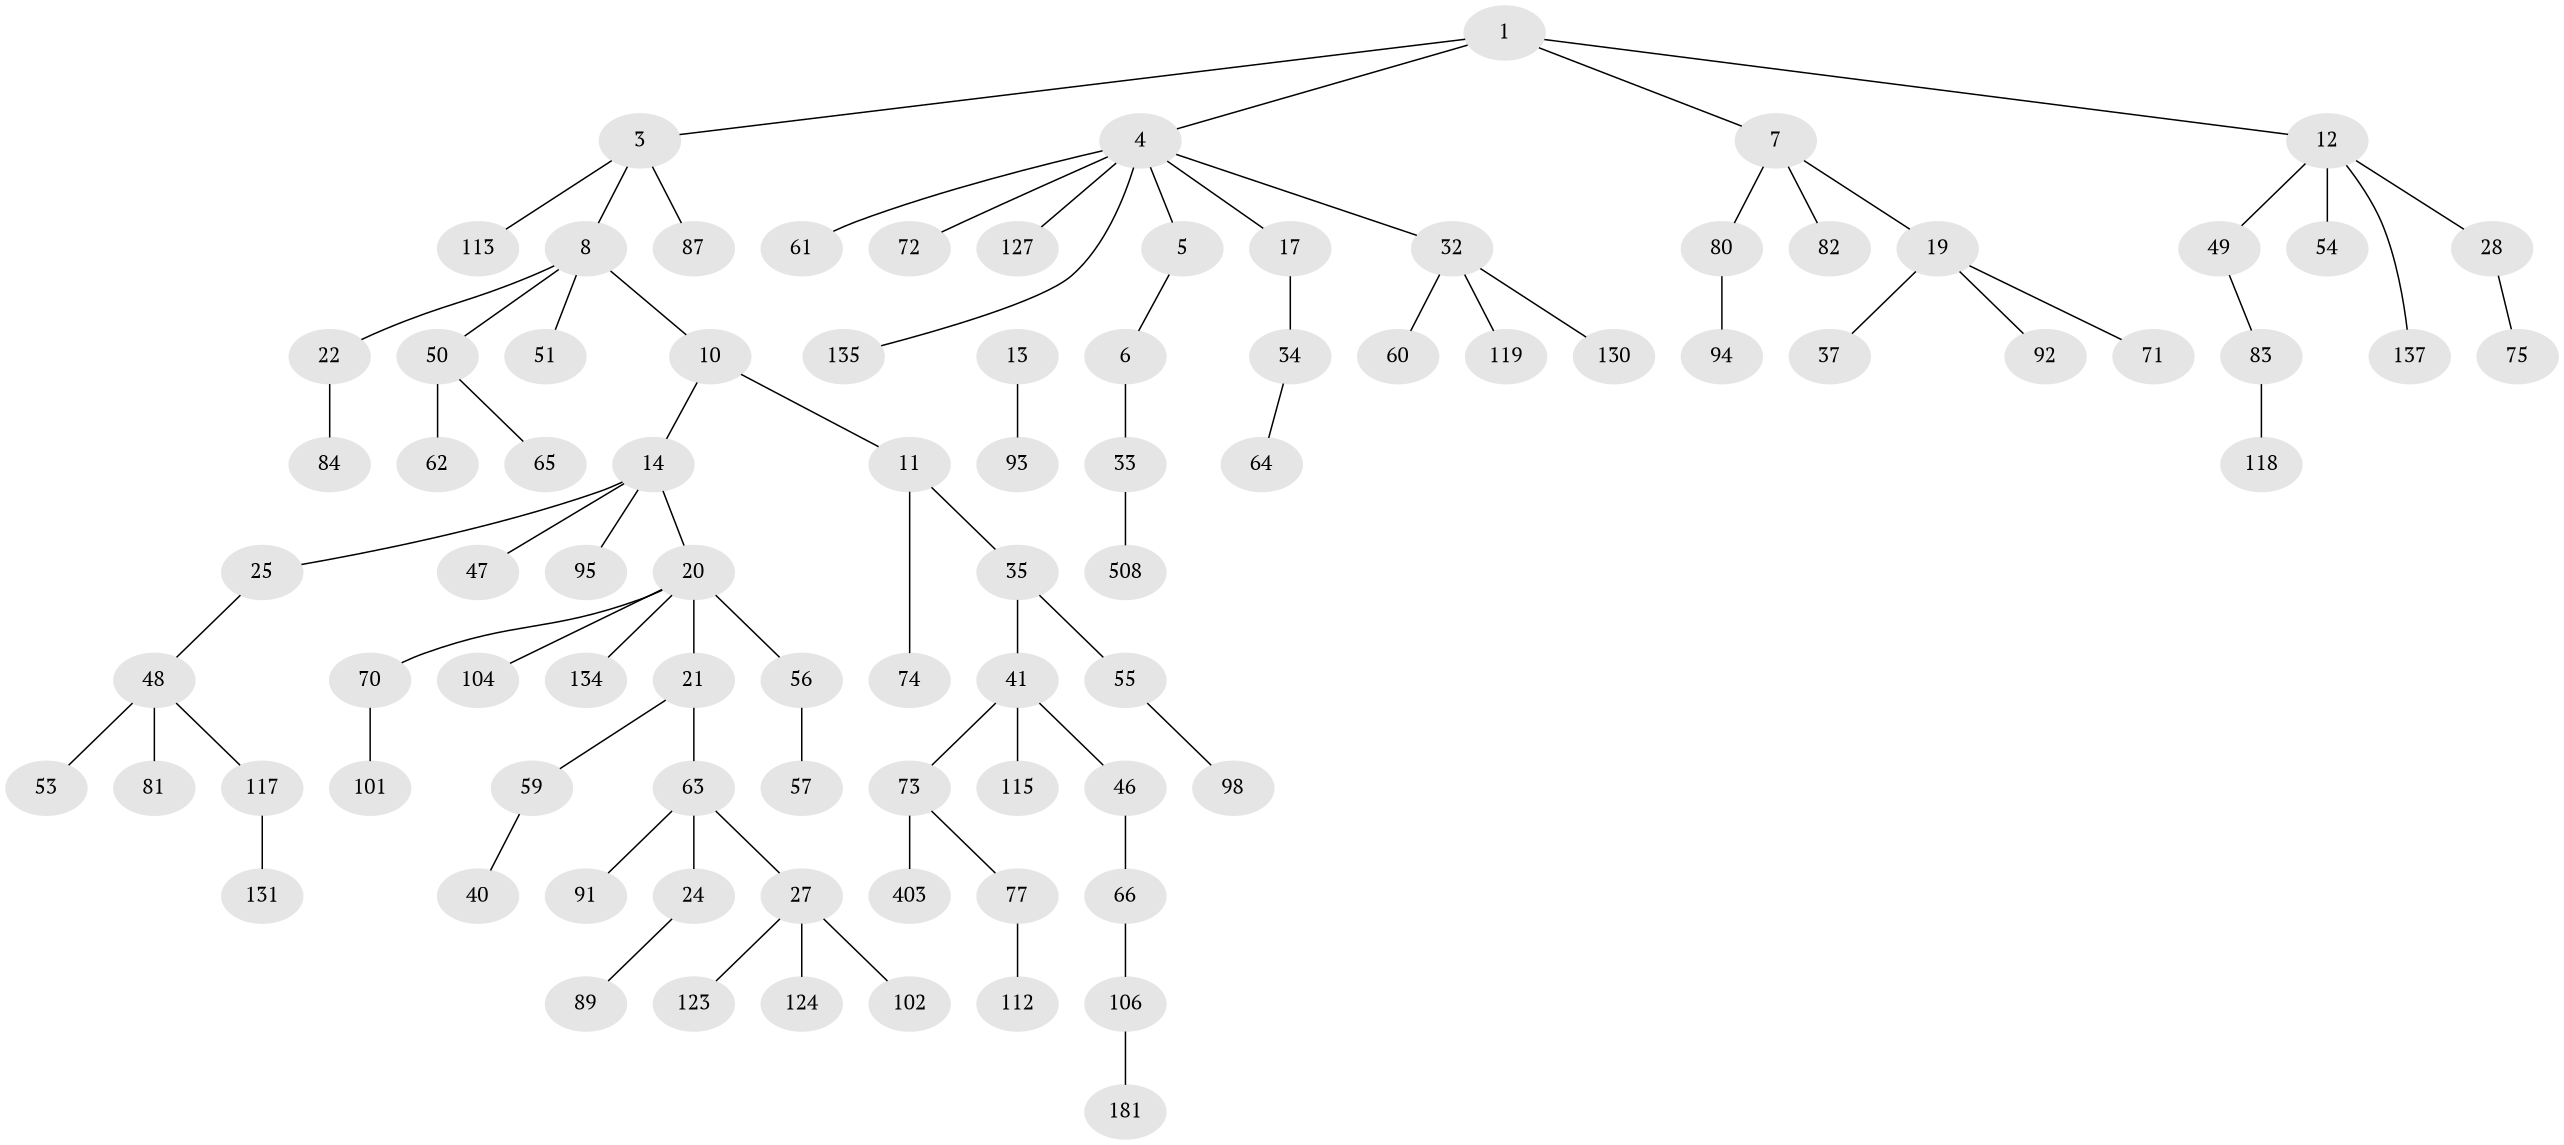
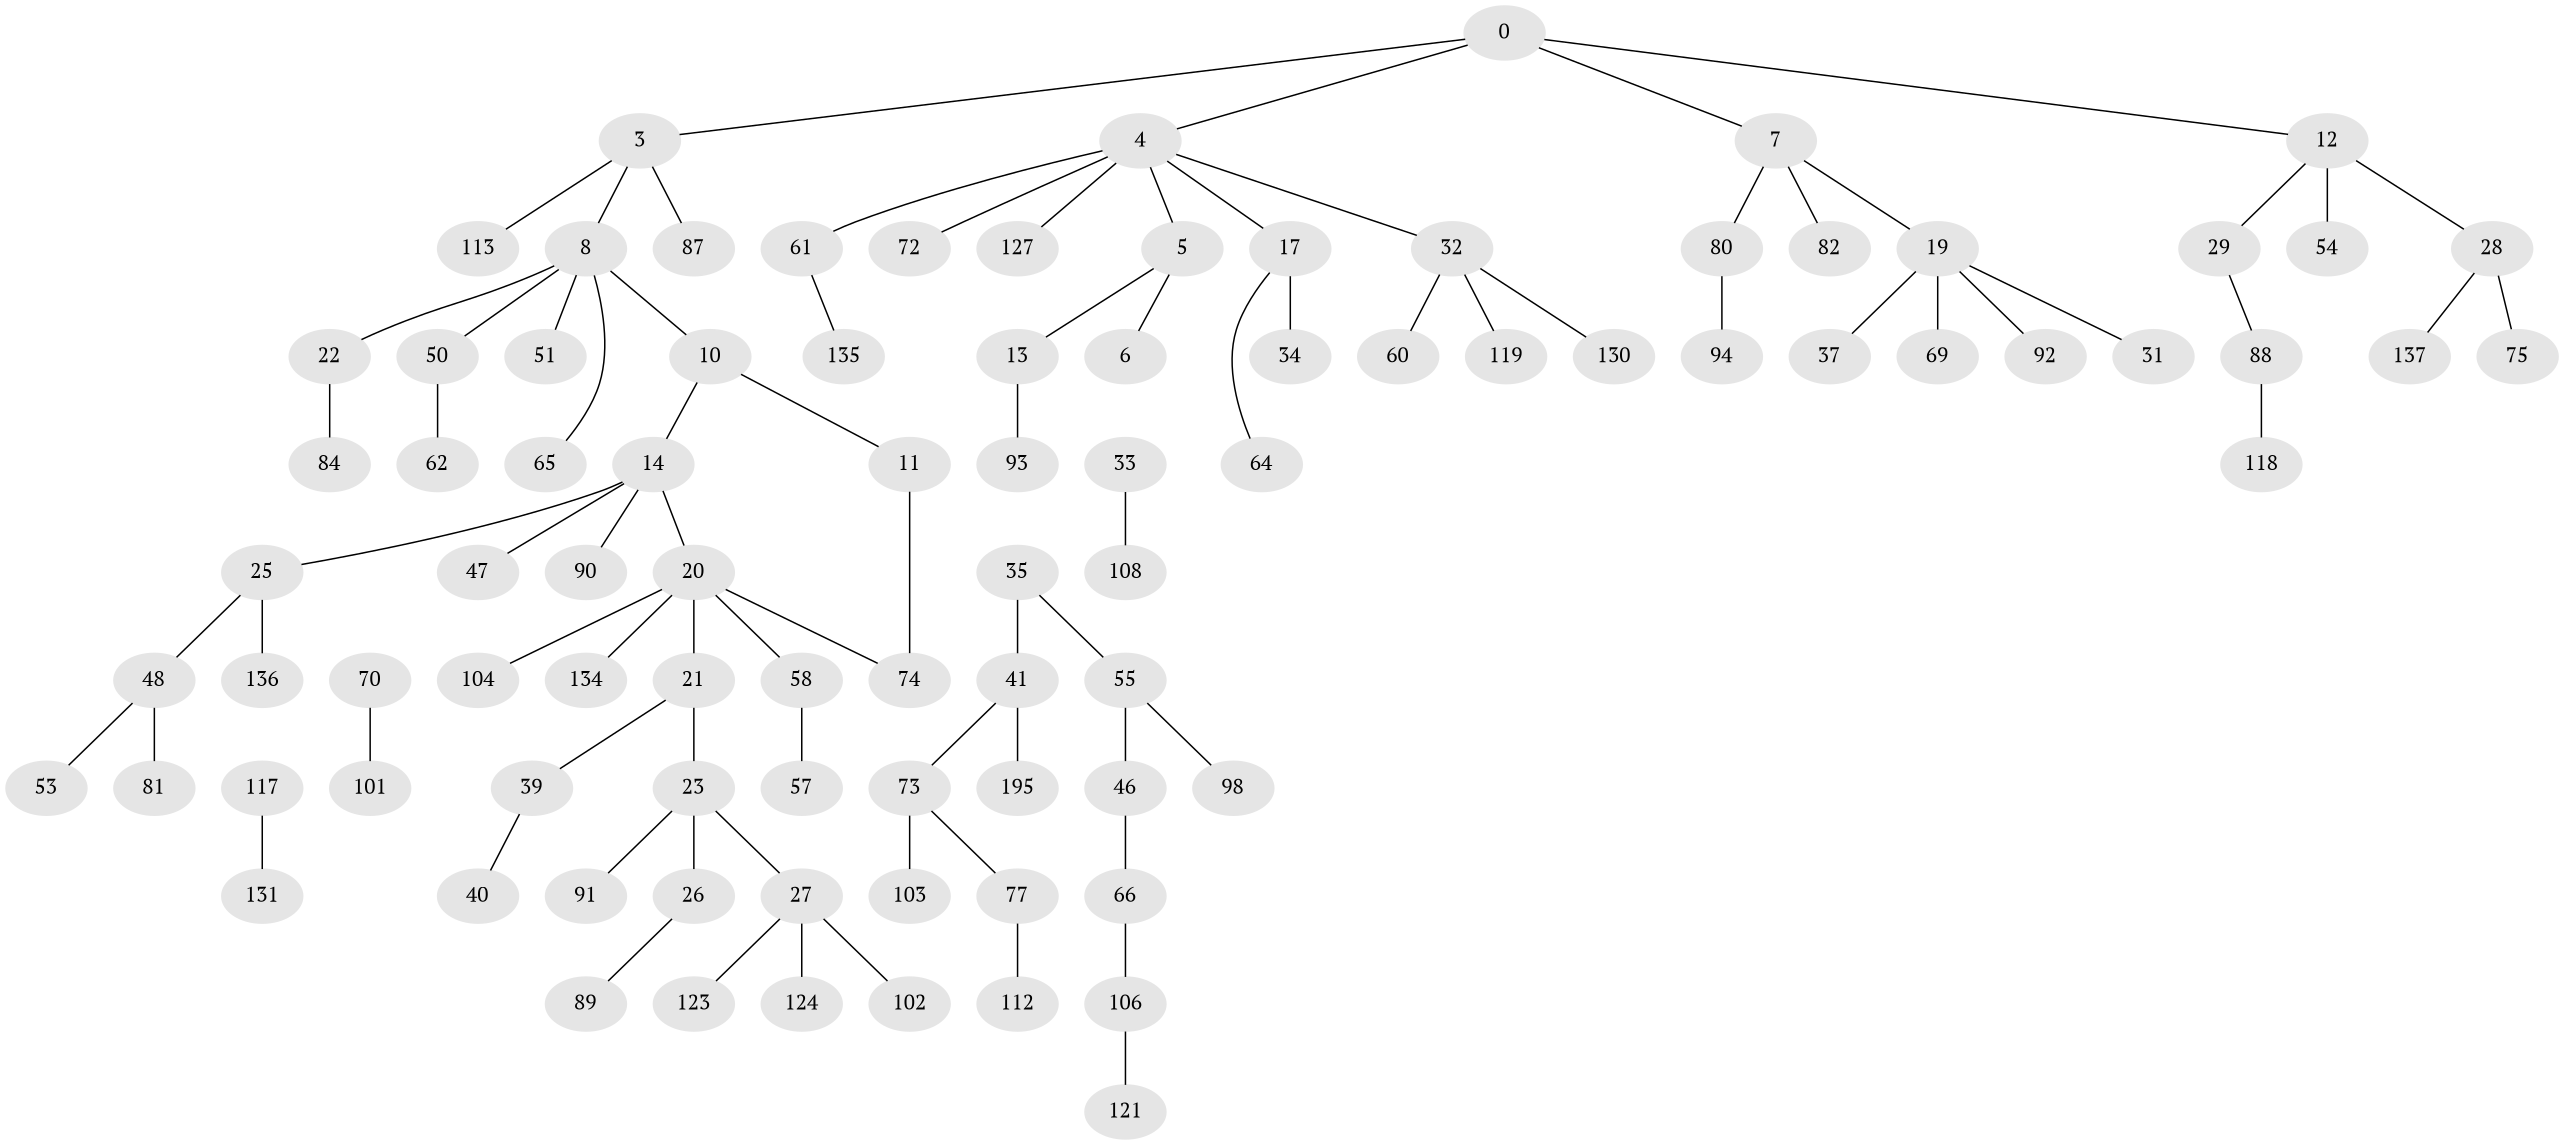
node "1": label "1" -> "0"
edge "12" -- "137": now "28" -- "137"
node "49": label "49" -> "29"
edge "4" -- "135": now "61" -- "135"
edge "5" -- "13": added
node "69": added
node "71": label "71" -> "31"
node "83": label "83" -> "88"
edge "50" -- "65": now "8" -- "65"
edge "6" -- "33": removed
edge "34" -- "64": now "17" -- "64"
edge "11" -- "35": removed
node "95": label "95" -> "90"
node "508": label "508" -> "108"
edge "20" -- "70": now "20" -- "74"
node "136": added
node "56": label "56" -> "58"
edge "48" -- "117": removed
edge "41" -- "46": now "55" -- "46"
node "59": label "59" -> "39"
node "63": label "63" -> "23"
node "115": label "115" -> "195"
node "24": label "24" -> "26"
node "403": label "403" -> "103"
node "181": label "181" -> "121"
